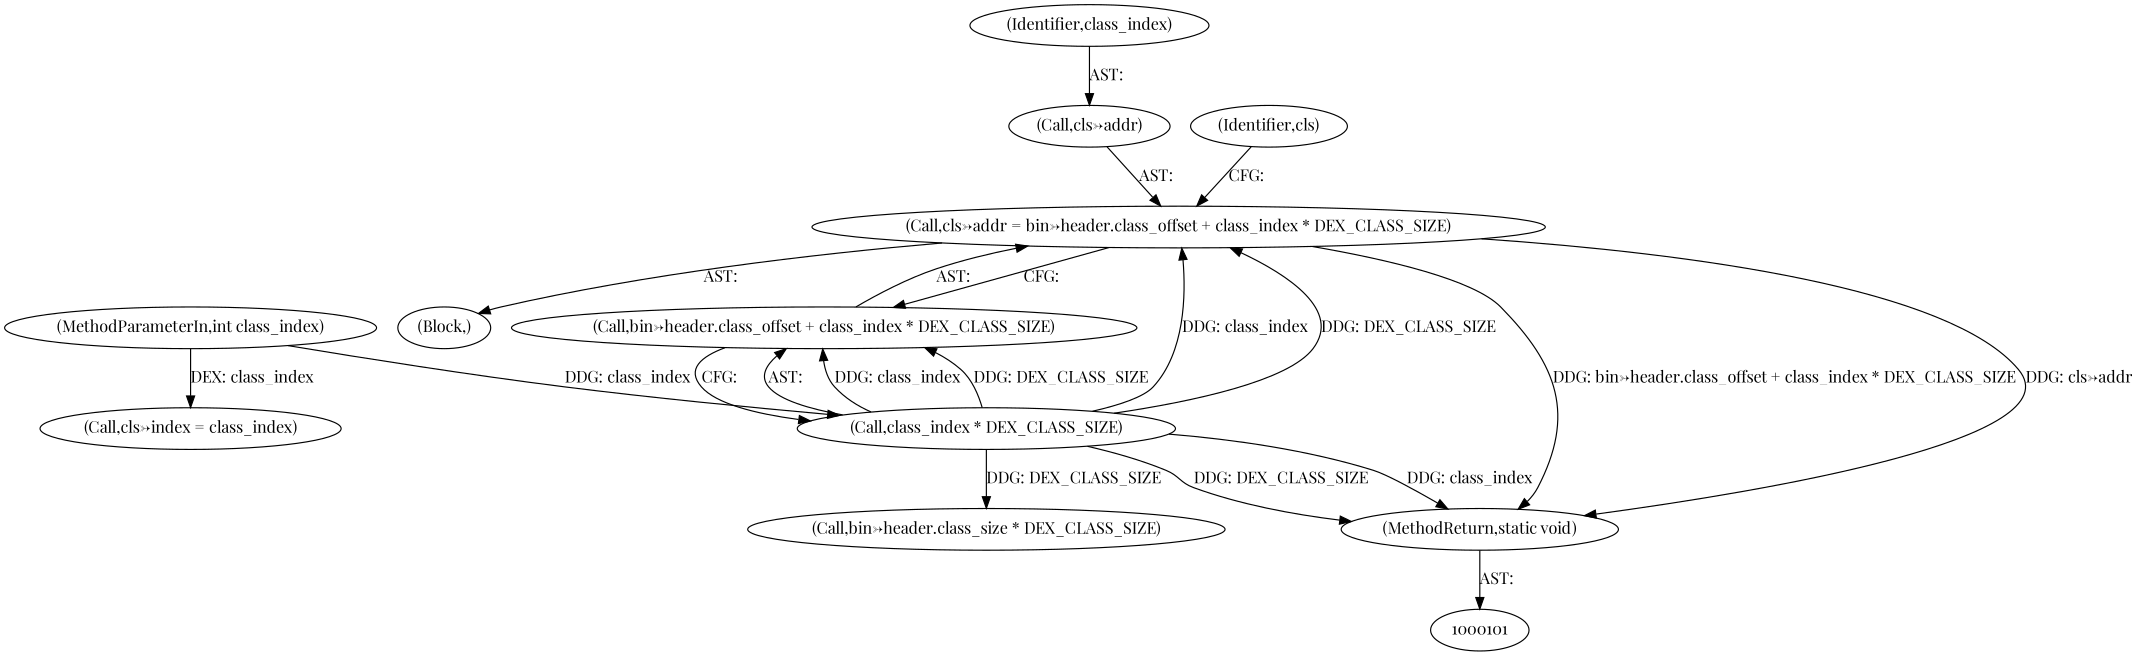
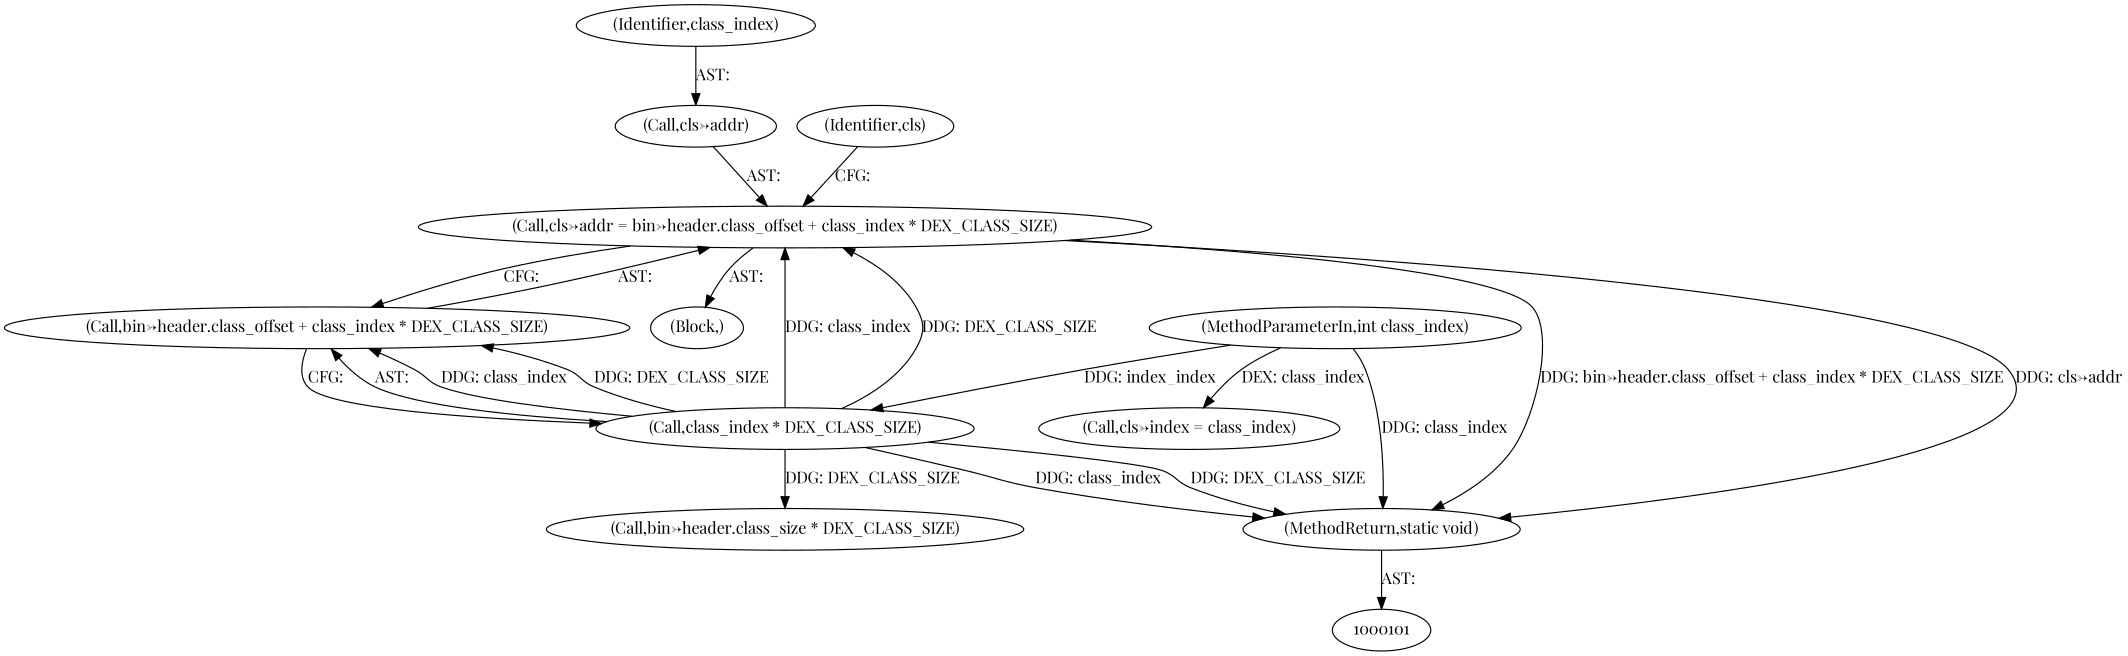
edge "(MethodParameterIn,int class_index)" -> "(Call,class_index * DEX_CLASS_SIZE)": label "DDG: class_index" -> "DDG: index_index"
edge "(MethodParameterIn,int class_index)" -> "(MethodReturn,static void)": added, label "DDG: class_index"
